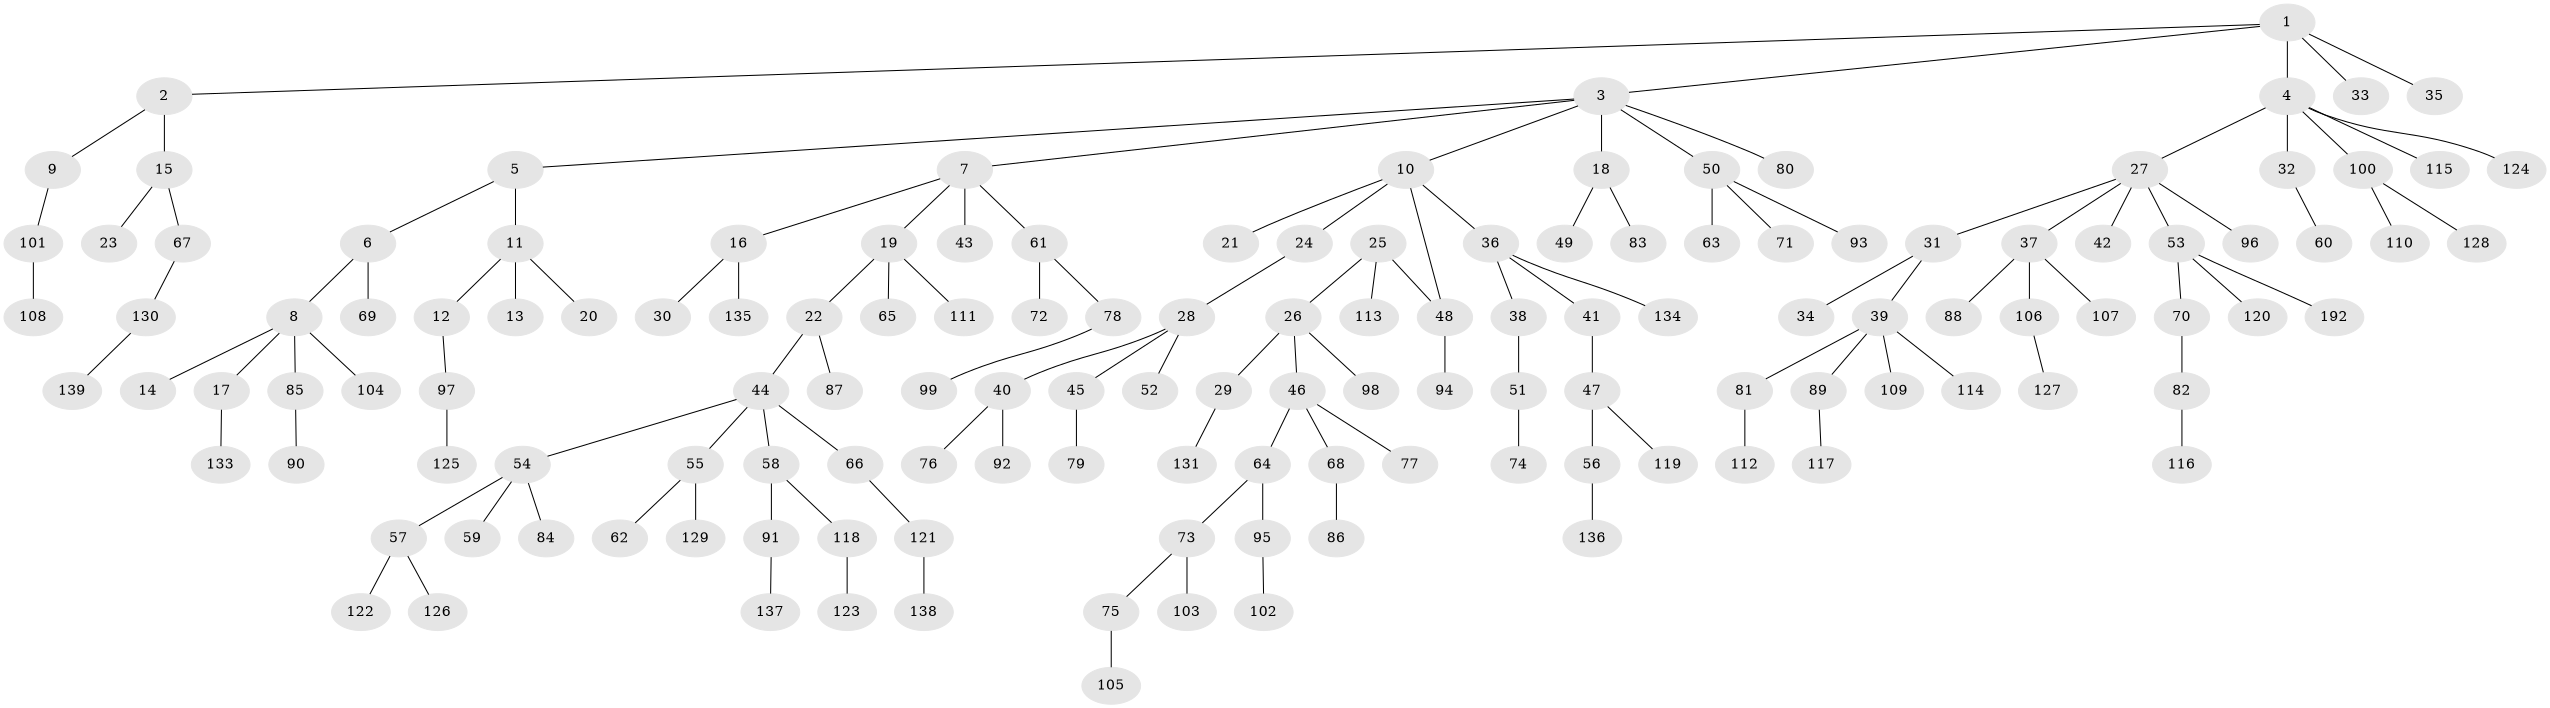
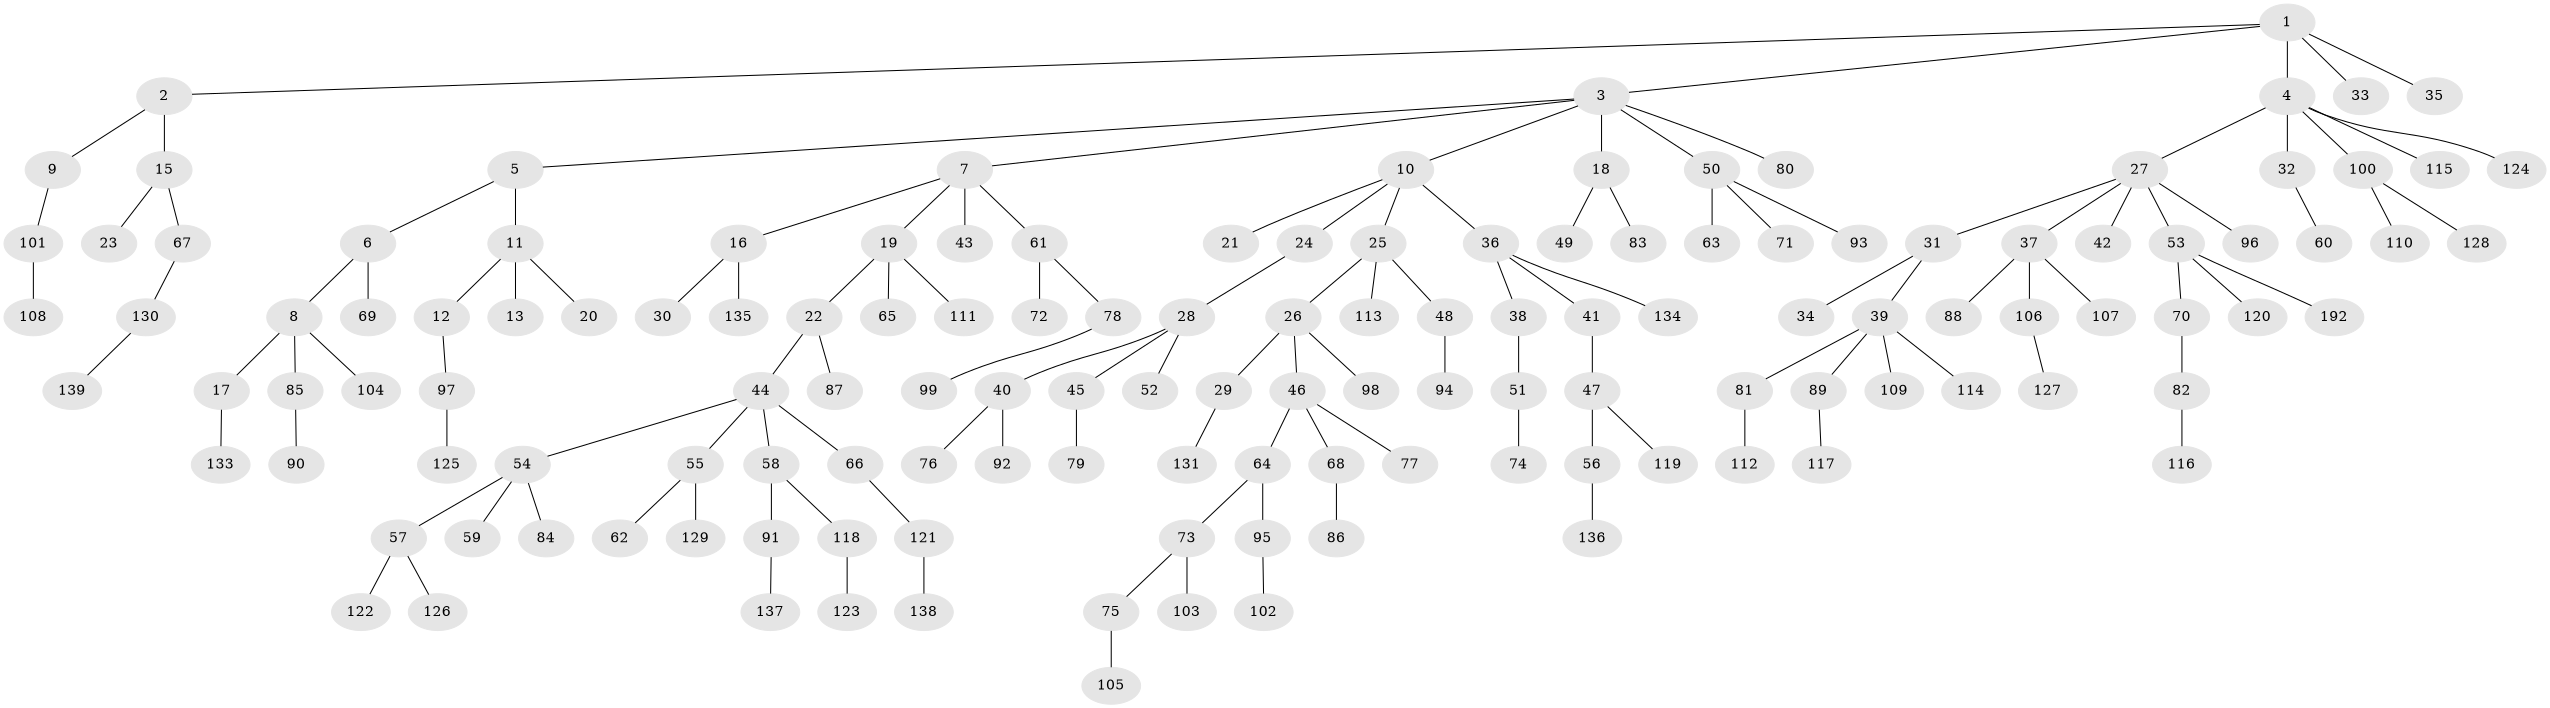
edge "10" -- "48": now "10" -- "25"
node "14": removed
